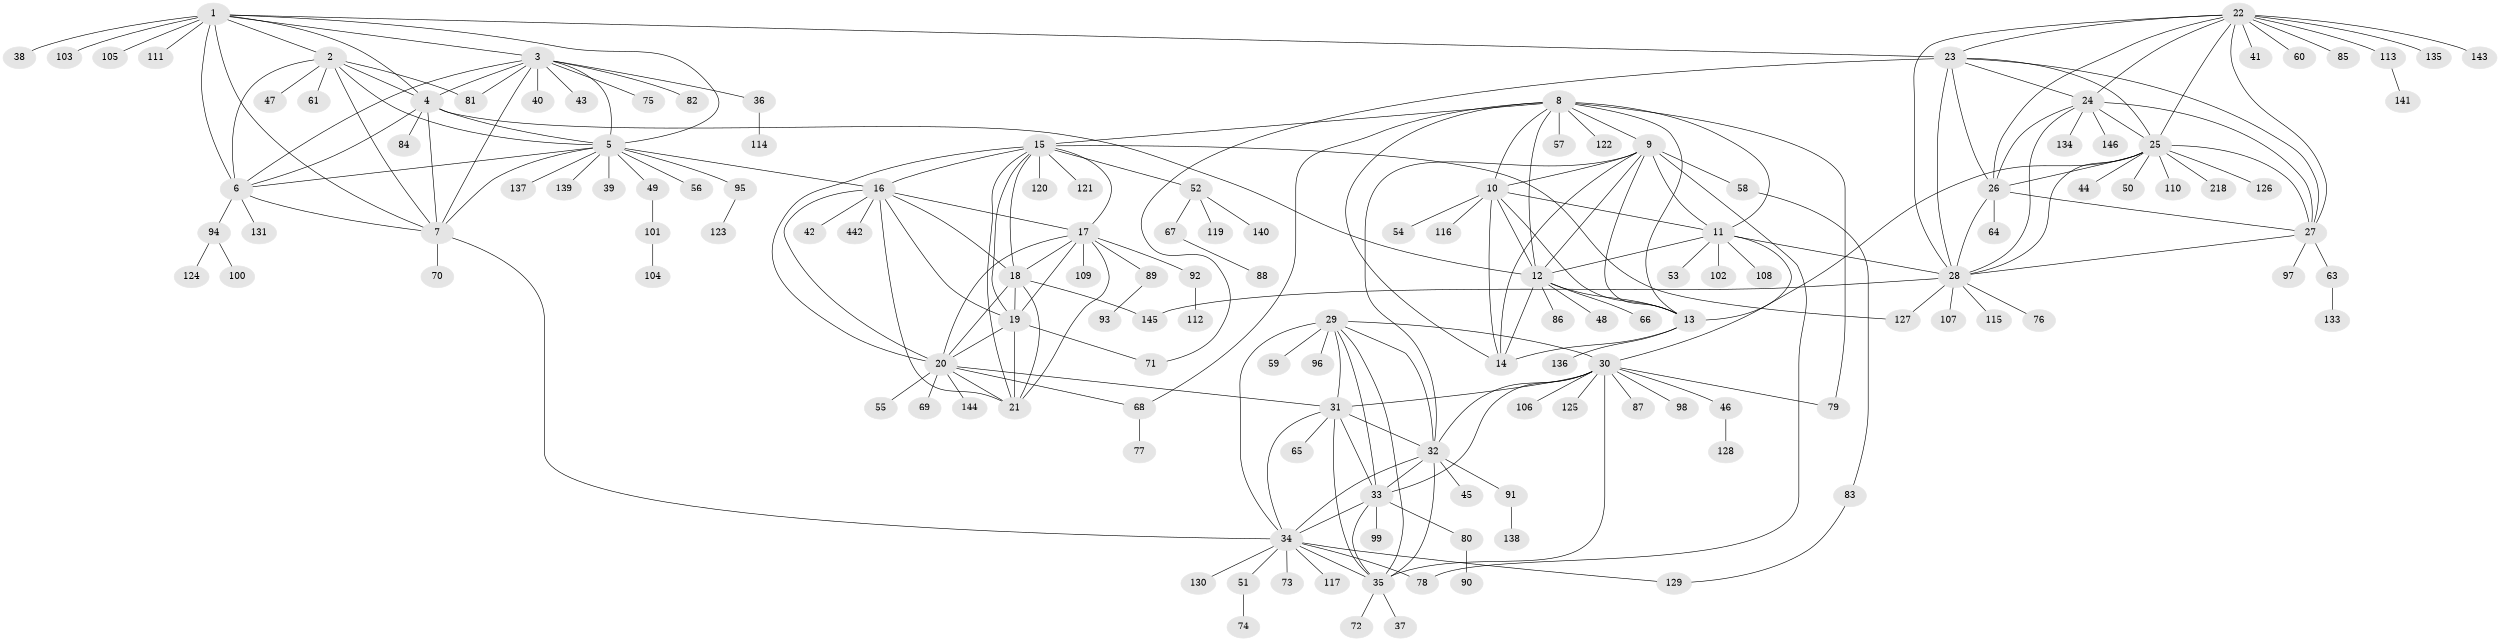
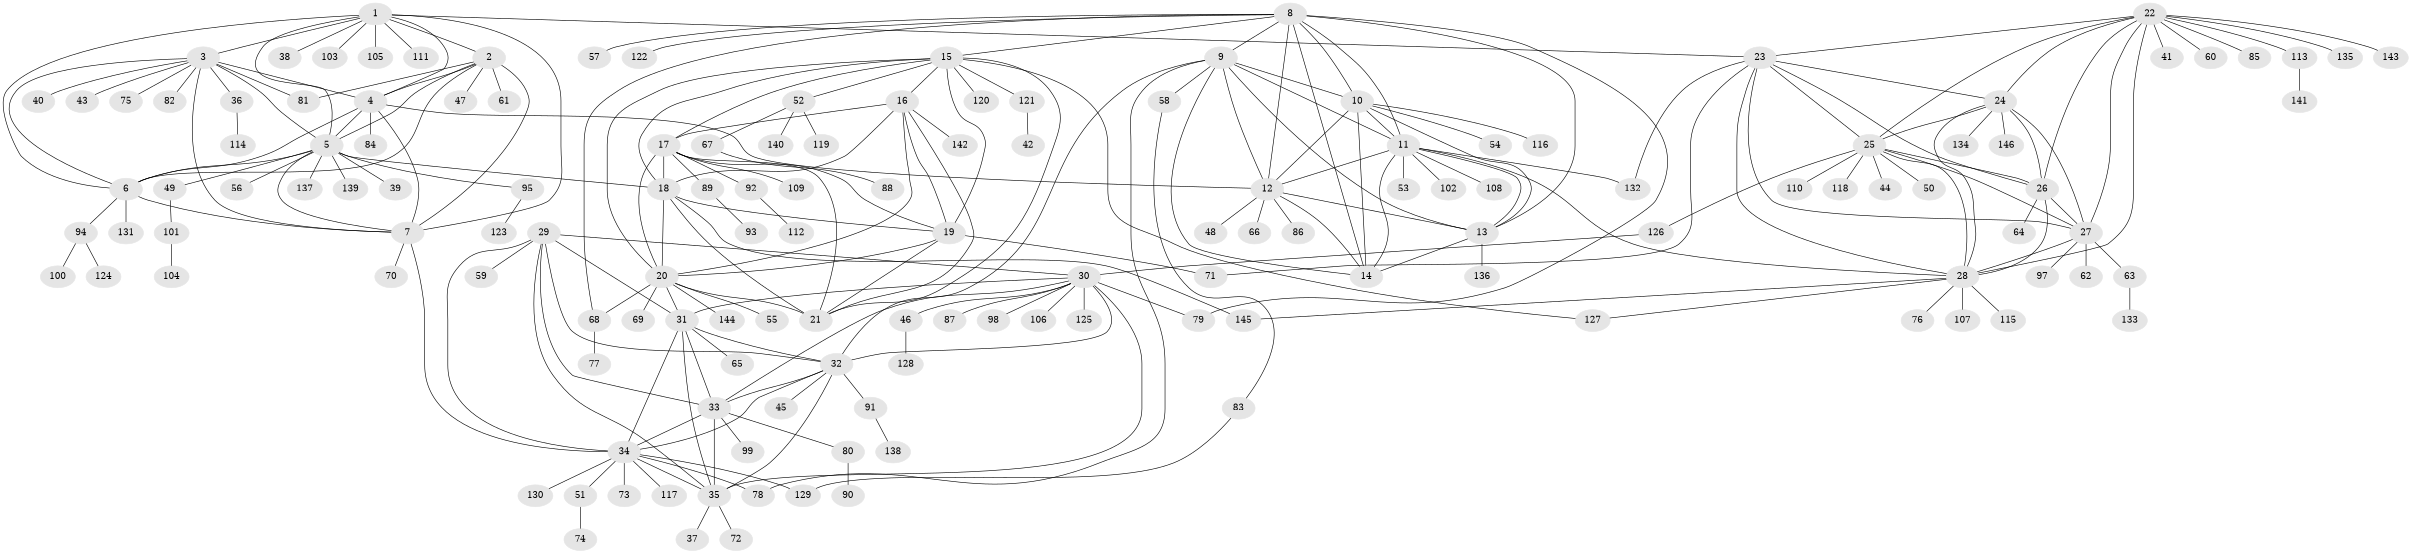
edge "5" -- "16": now "5" -- "18"
node "132": added
node "218": label "218" -> "118"
edge "11" -- "14": added
edge "16" -- "42": now "121" -- "42"
node "442": label "442" -> "142"
edge "25" -- "30": now "126" -- "30"
node "62": added
node "96": removed
